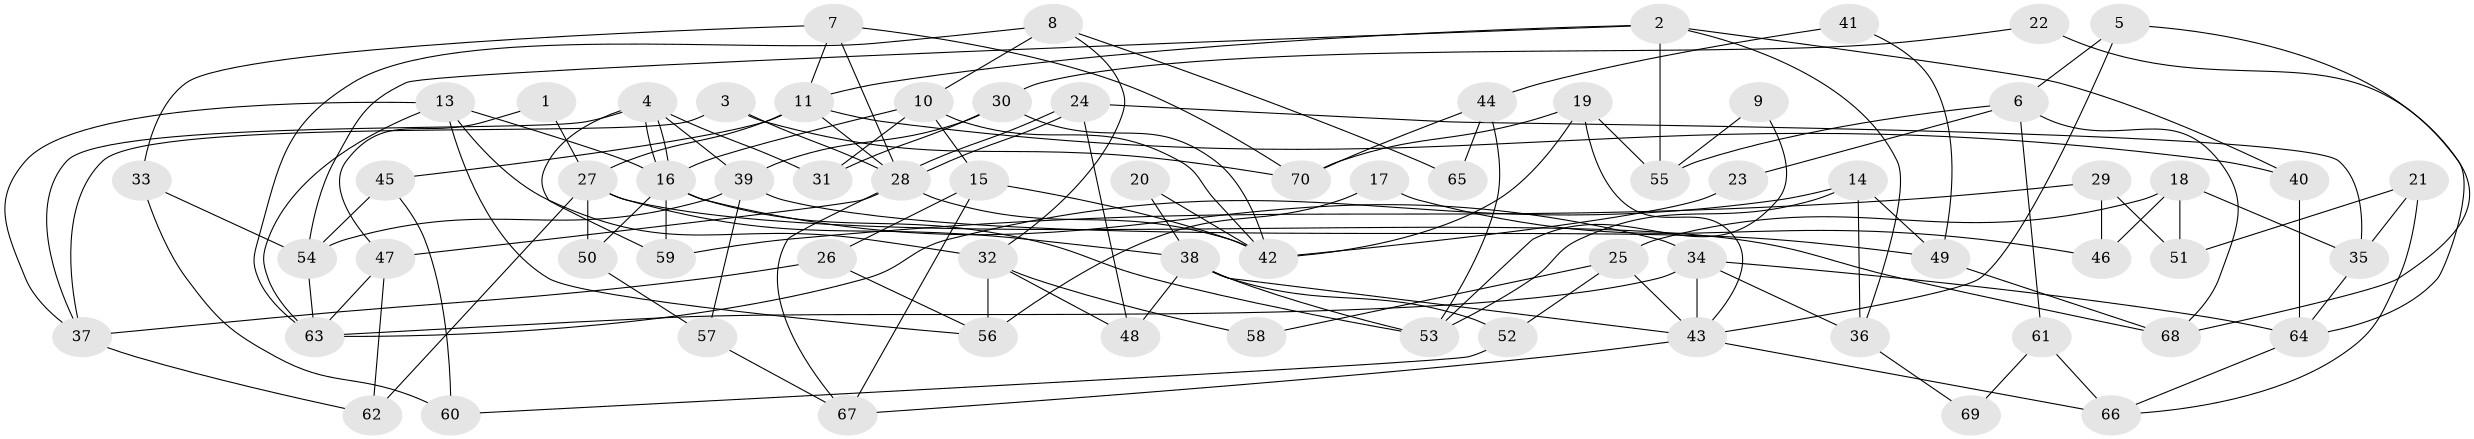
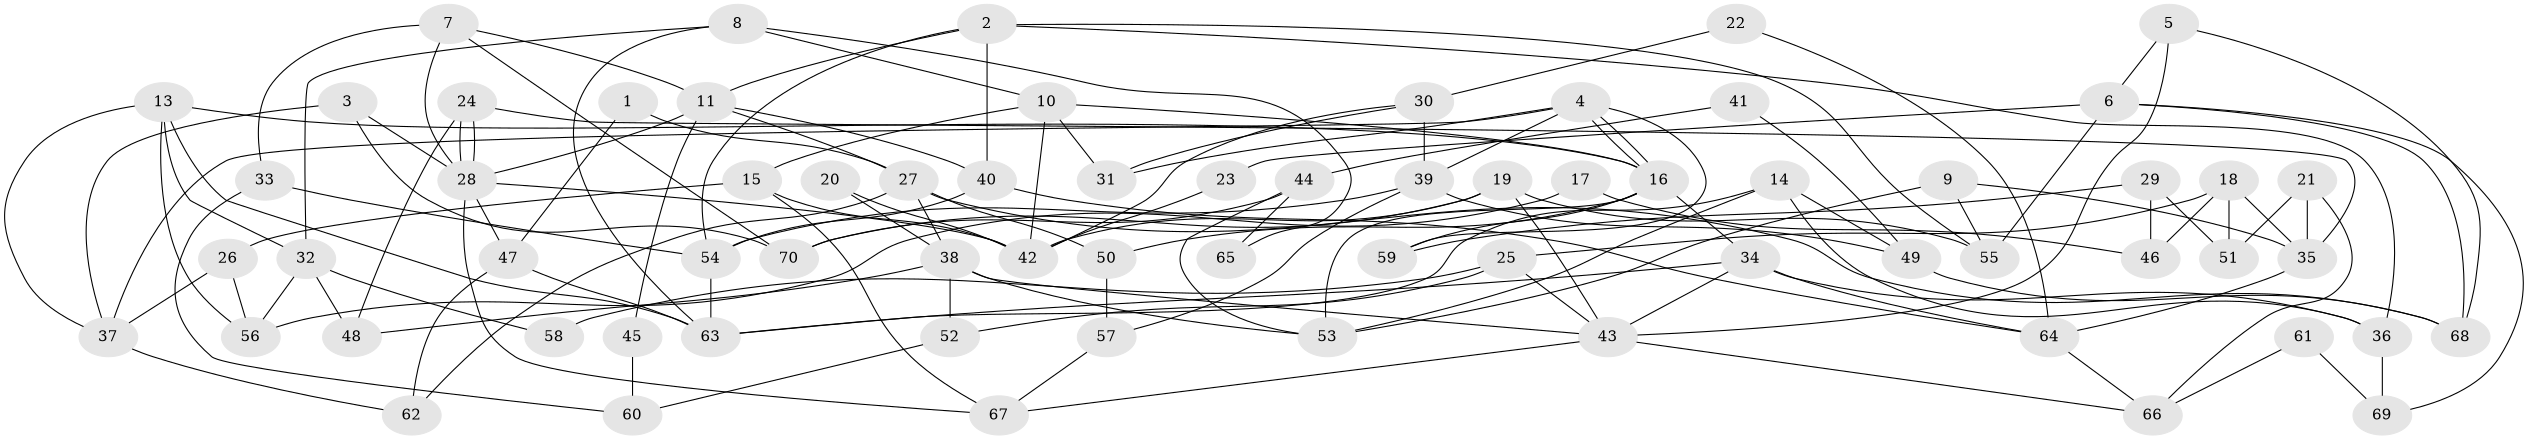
edge "9" -- "35": added
edge "45" -- "54": now "40" -- "54"
edge "6" -- "61": now "6" -- "69"
